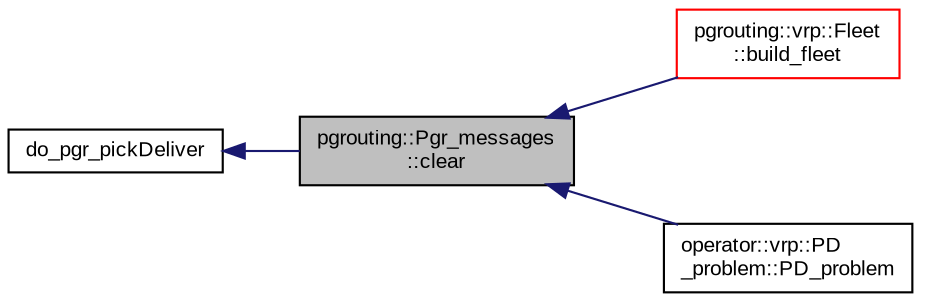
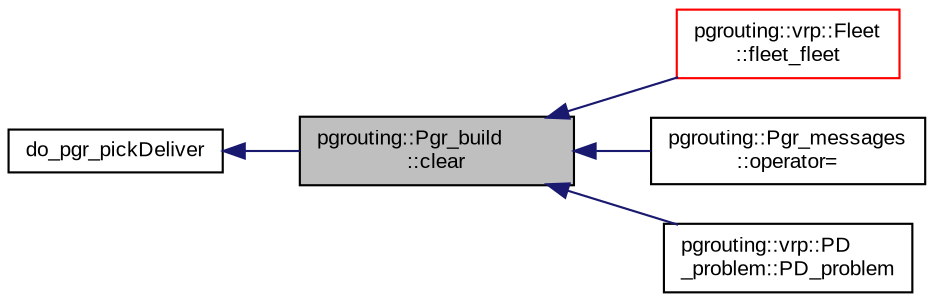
node "pgrouting::vrp::Fleet ::build_fleet": label "pgrouting::vrp::Fleet ::build_fleet" -> "pgrouting::vrp::Fleet ::fleet_fleet"
node "pgrouting::Pgr_messages ::clear": label "pgrouting::Pgr_messages ::clear" -> "pgrouting::Pgr_build ::clear"
node "pgrouting::Pgr_messages ::operator=": added
node "operator::vrp::PD _problem::PD_problem": label "operator::vrp::PD _problem::PD_problem" -> "pgrouting::vrp::PD _problem::PD_problem"
